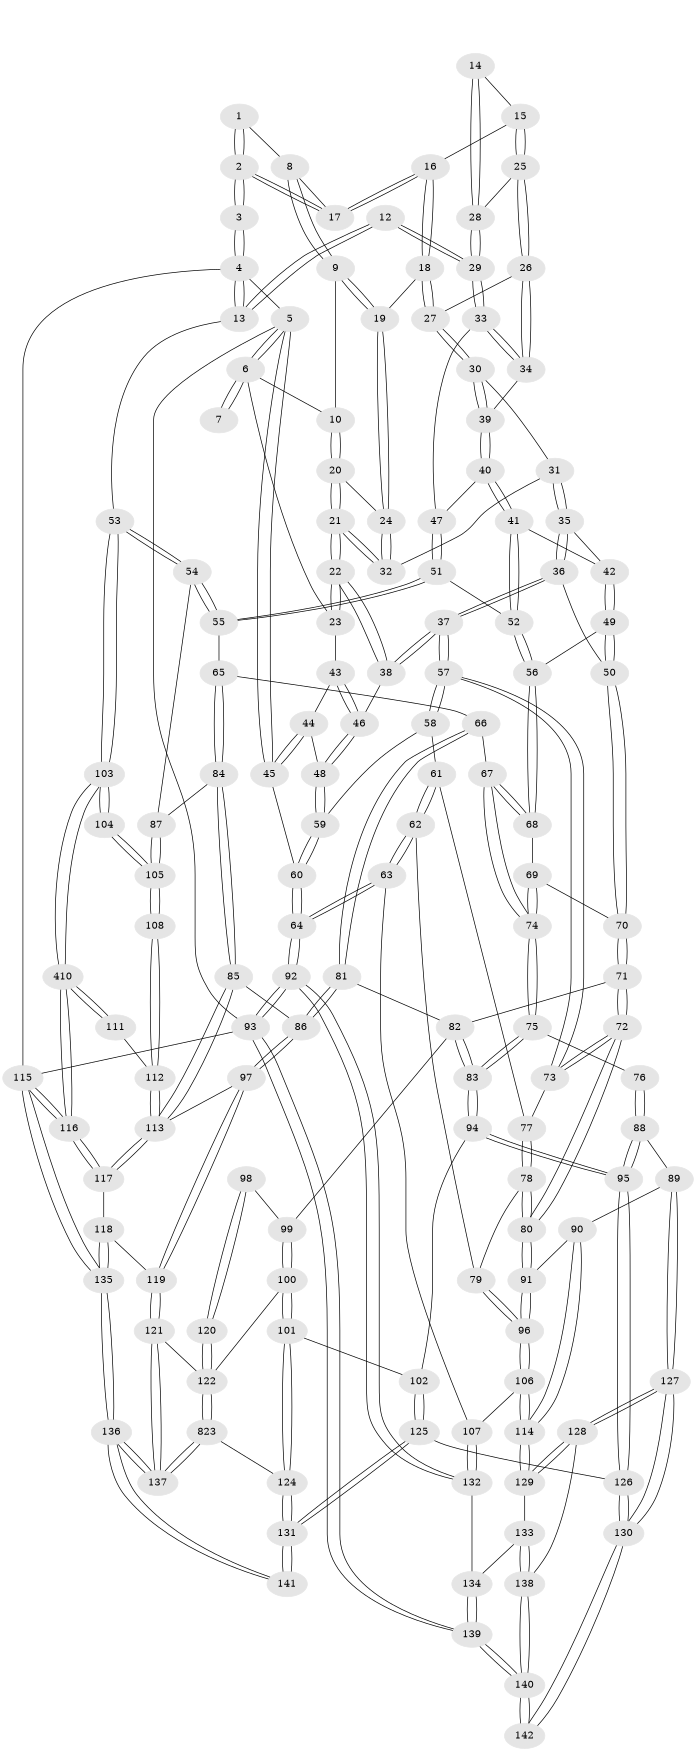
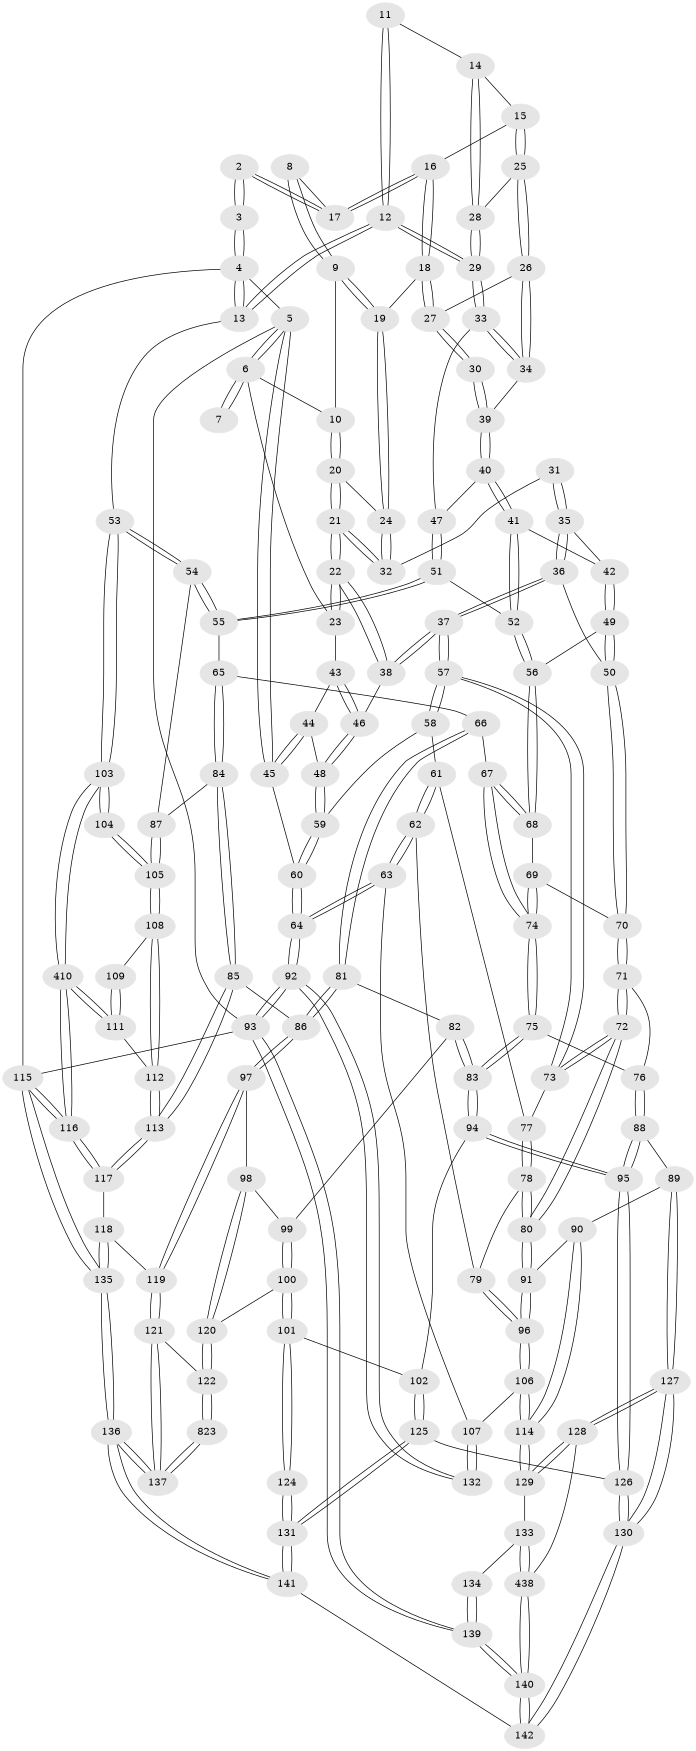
node "11": added
node "1": removed
edge "30" -- "31": removed
node "109": added
edge "71" -- "82": now "71" -- "76"
edge "97" -- "113": now "97" -- "98"
edge "100" -- "122": now "100" -- "120"
edge "823" -- "124": removed
edge "132" -- "134": removed
node "138": label "138" -> "438"
edge "141" -- "142": added
